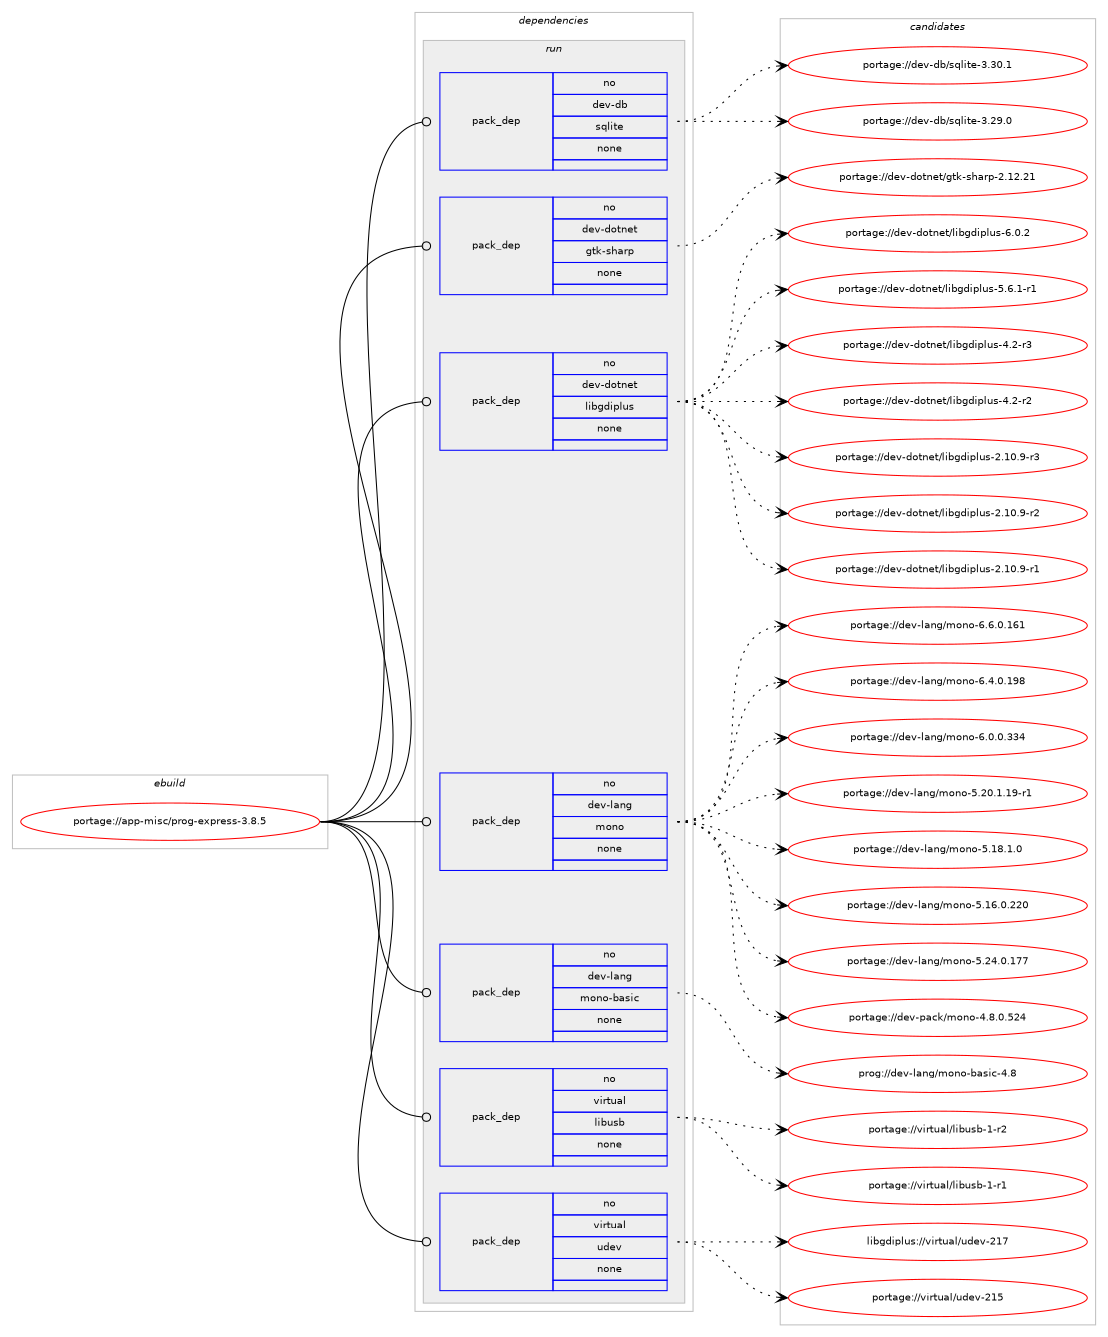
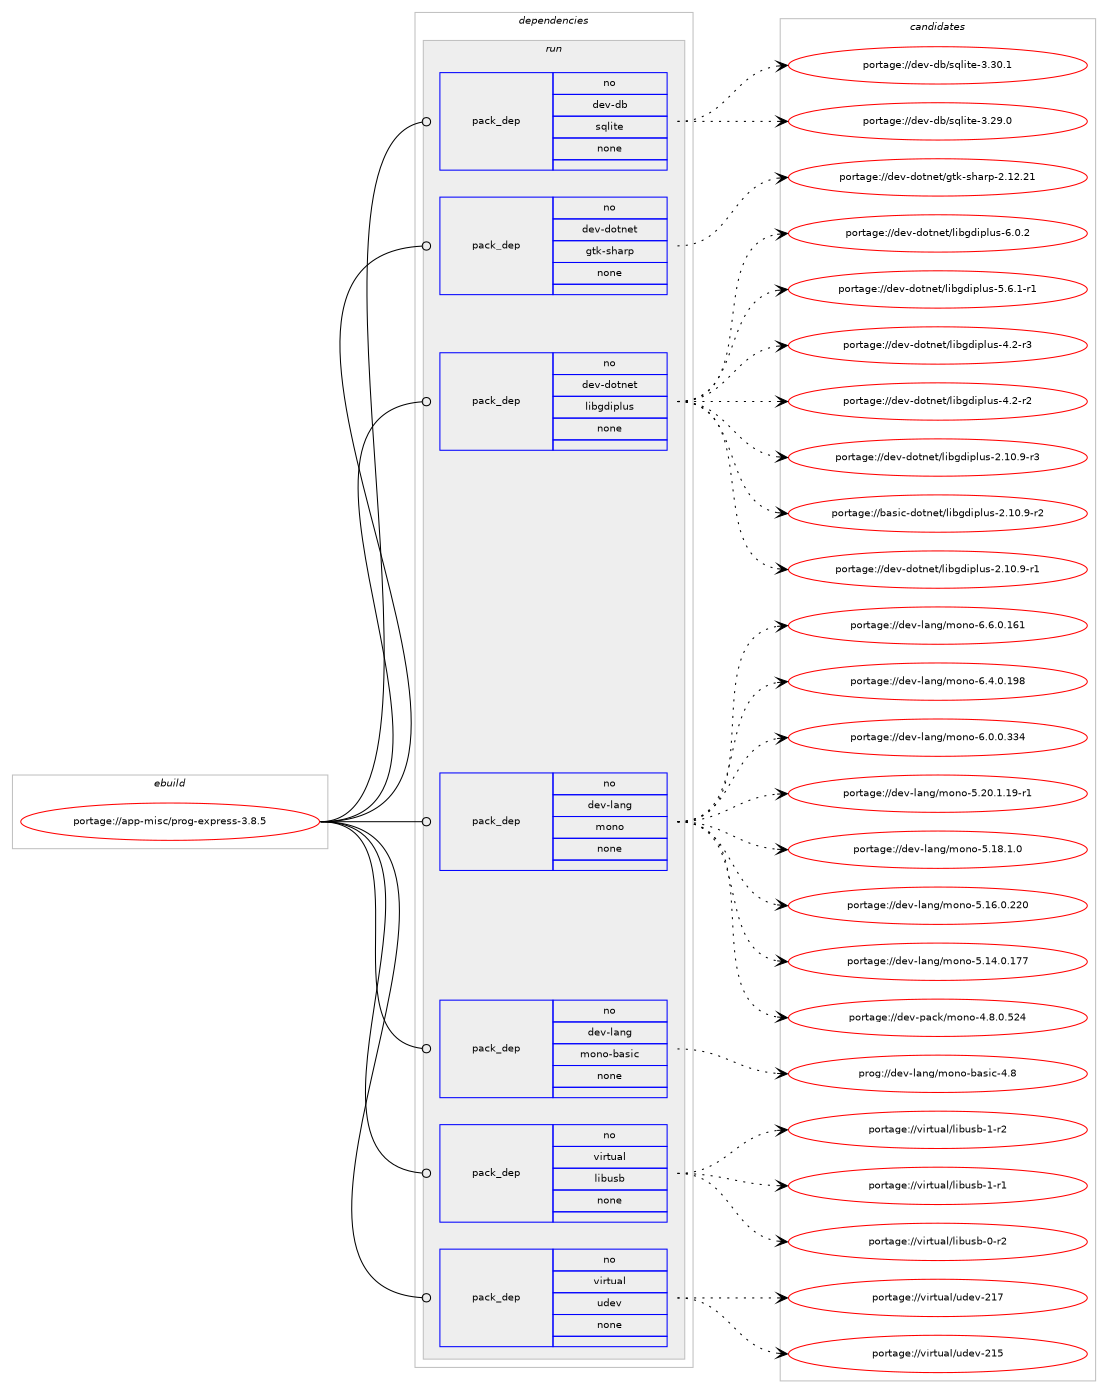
node "portage://dev-dotnet/libgdiplus-2.10.9-r2": label "portage://dev-dotnet/libgdiplus-2.10.9-r2" -> "portage://basic-dotnet/libgdiplus-2.10.9-r2"
node "portage://dev-lang/mono-5.24.0.177": label "portage://dev-lang/mono-5.24.0.177" -> "portage://dev-lang/mono-5.14.0.177"
node "portage://virtual/libusb-0-r2": added
node "libgdiplus://virtual/udev-217": label "libgdiplus://virtual/udev-217" -> "portage://virtual/udev-217"
